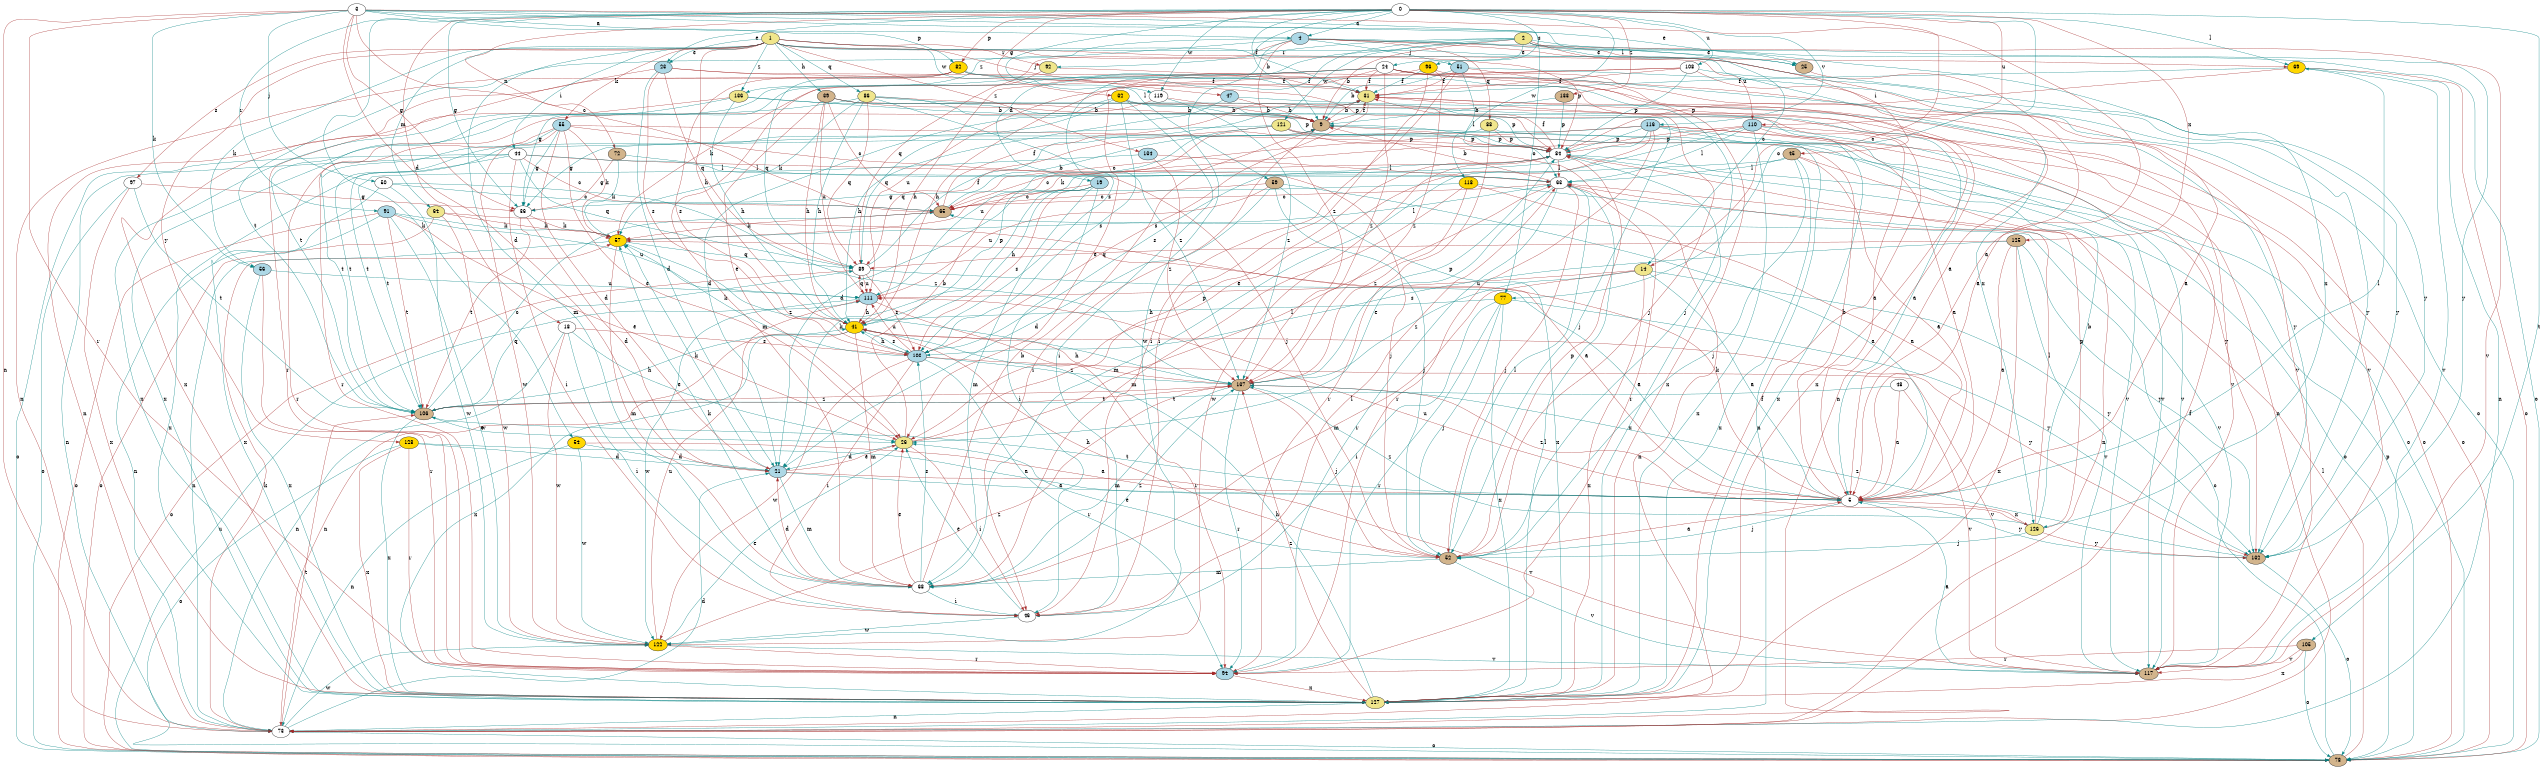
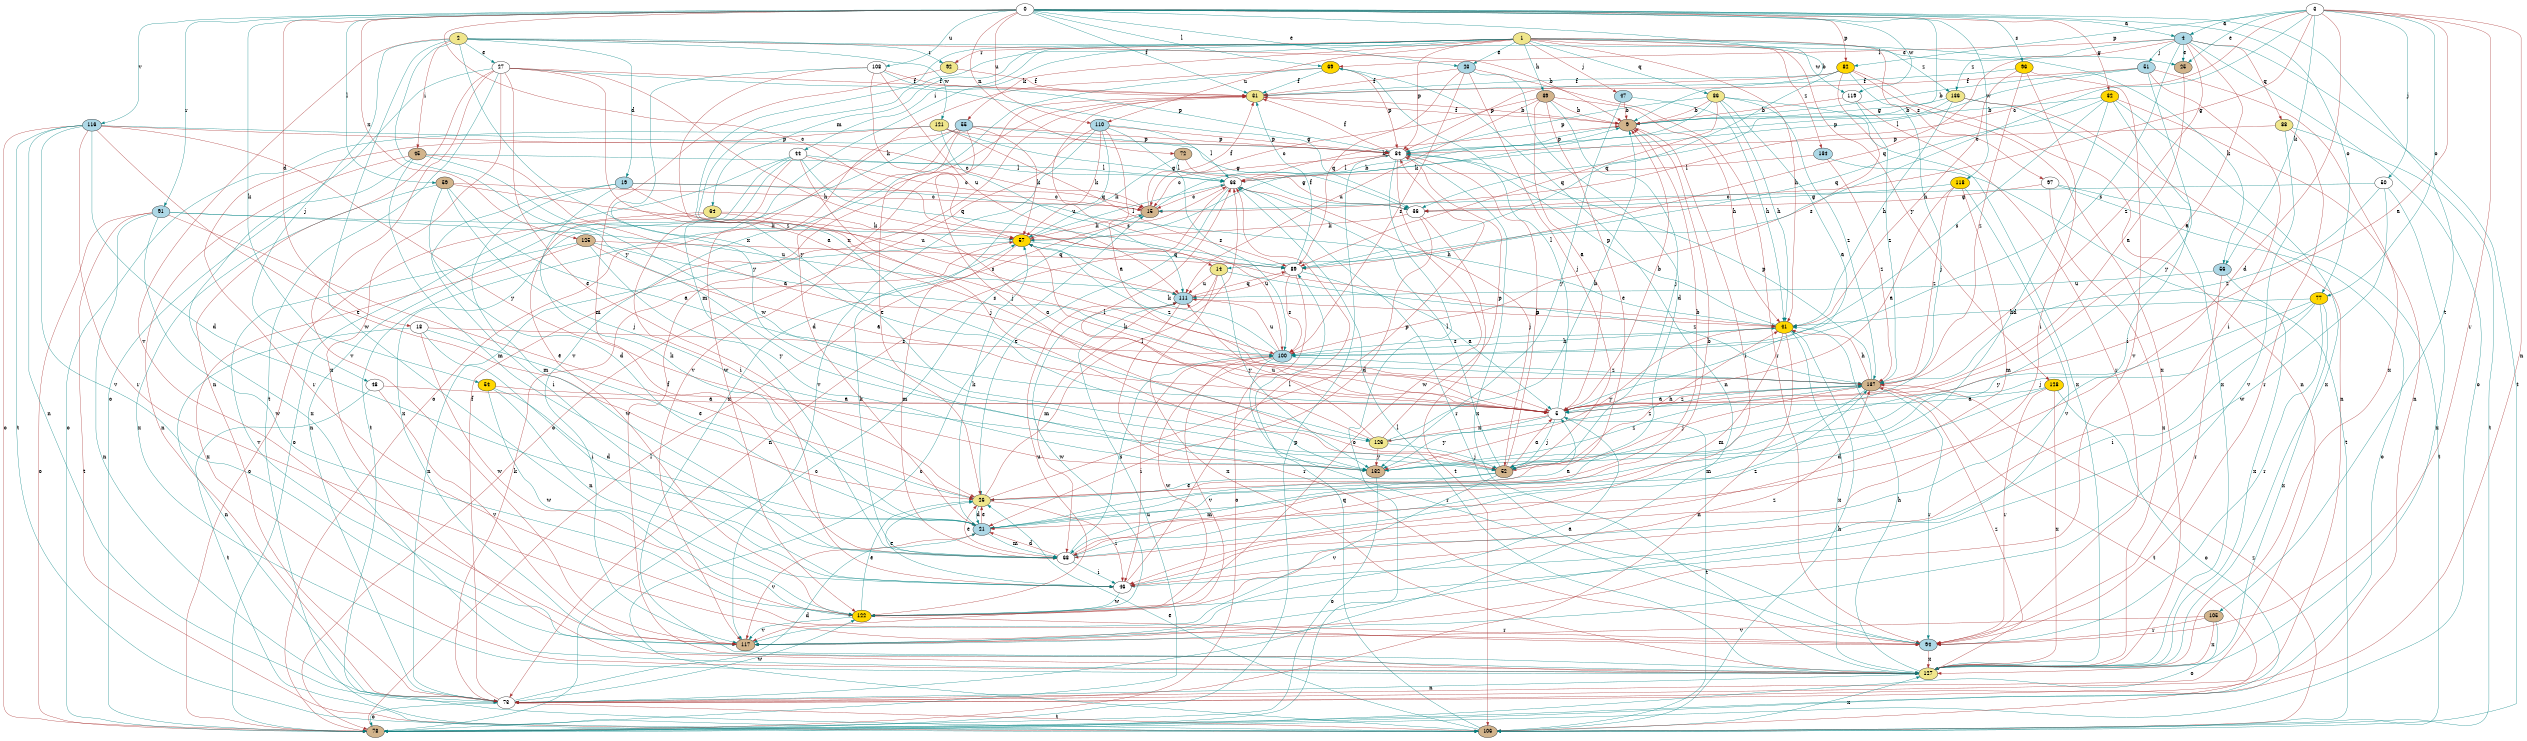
node "24": label "24" -> "27"
node "133": removed
edge "2" -> "48": added, label "j"
node "65": label "65" -> "15"
edge "45" -> "52": label "j" -> "w"
edge "14" -> "5": now "137" -> "5"
edge "54" -> "73": now "54" -> "46"
edge "55" -> "94": removed, label "r"
